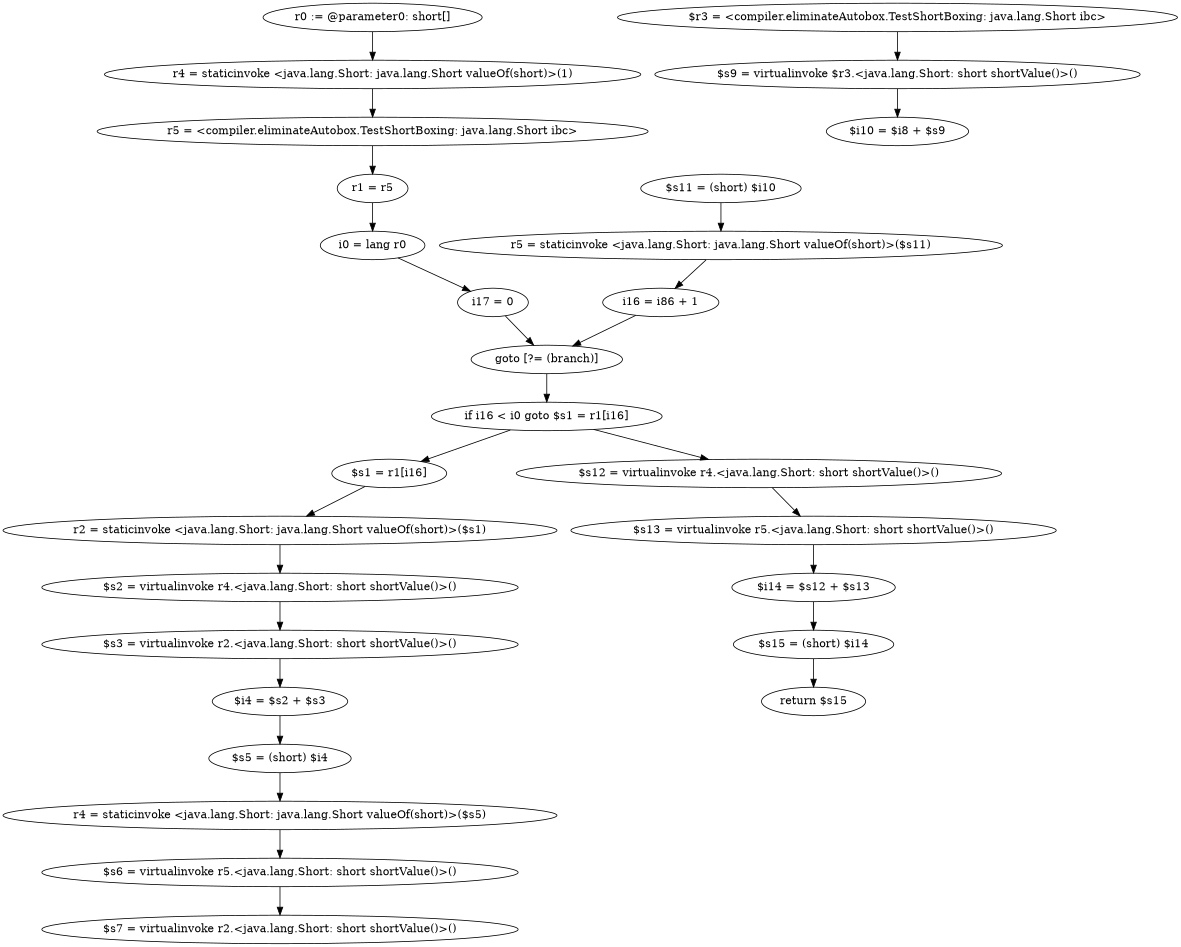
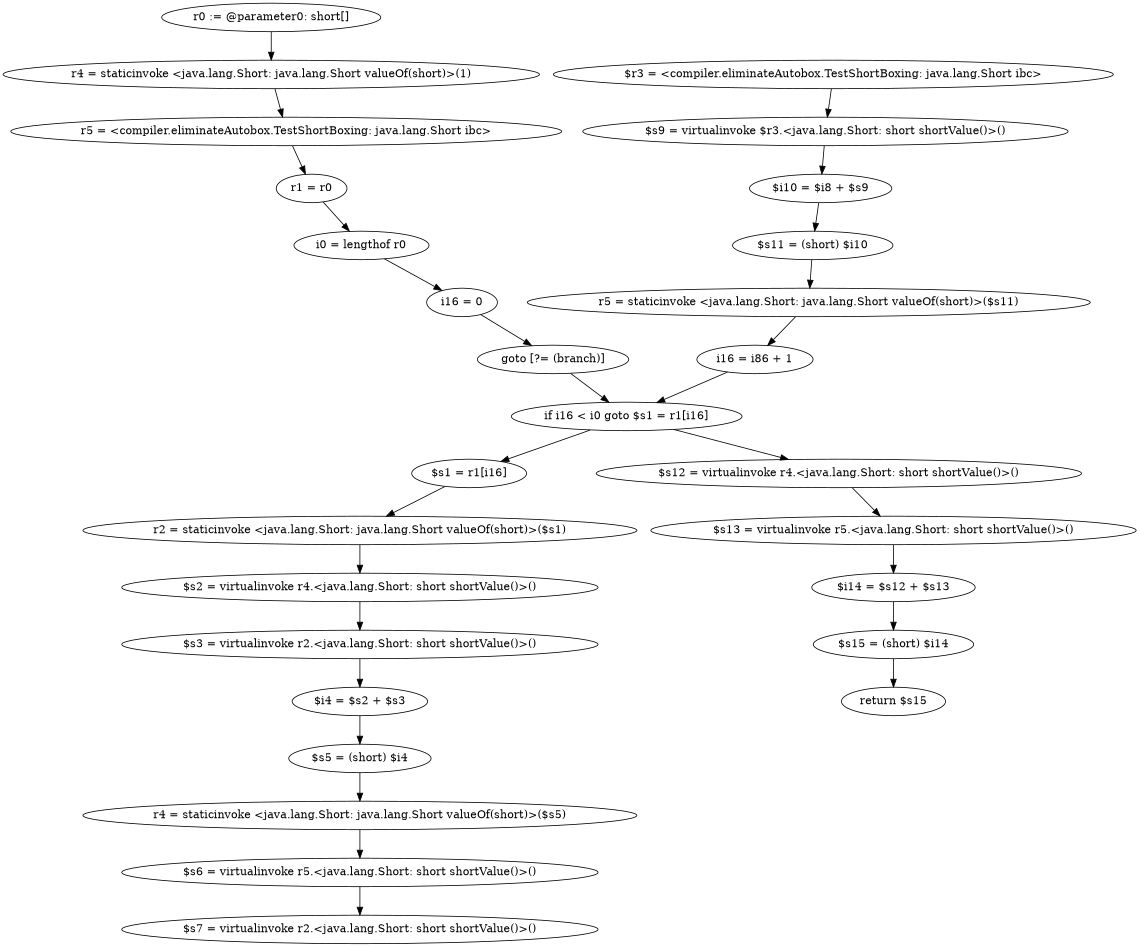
node "r1 = r5": label "r1 = r5" -> "r1 = r0"
edge "$i10 = $i8 + $s9" -> "$s11 = (short) $i10": added
node "i0 = lang r0": label "i0 = lang r0" -> "i0 = lengthof r0"
node "i17 = 0": label "i17 = 0" -> "i16 = 0"
edge "i16 = i86 + 1" -> "goto [?= (branch)]": now "i16 = i86 + 1" -> "if i16 < i0 goto $s1 = r1[i16]"
